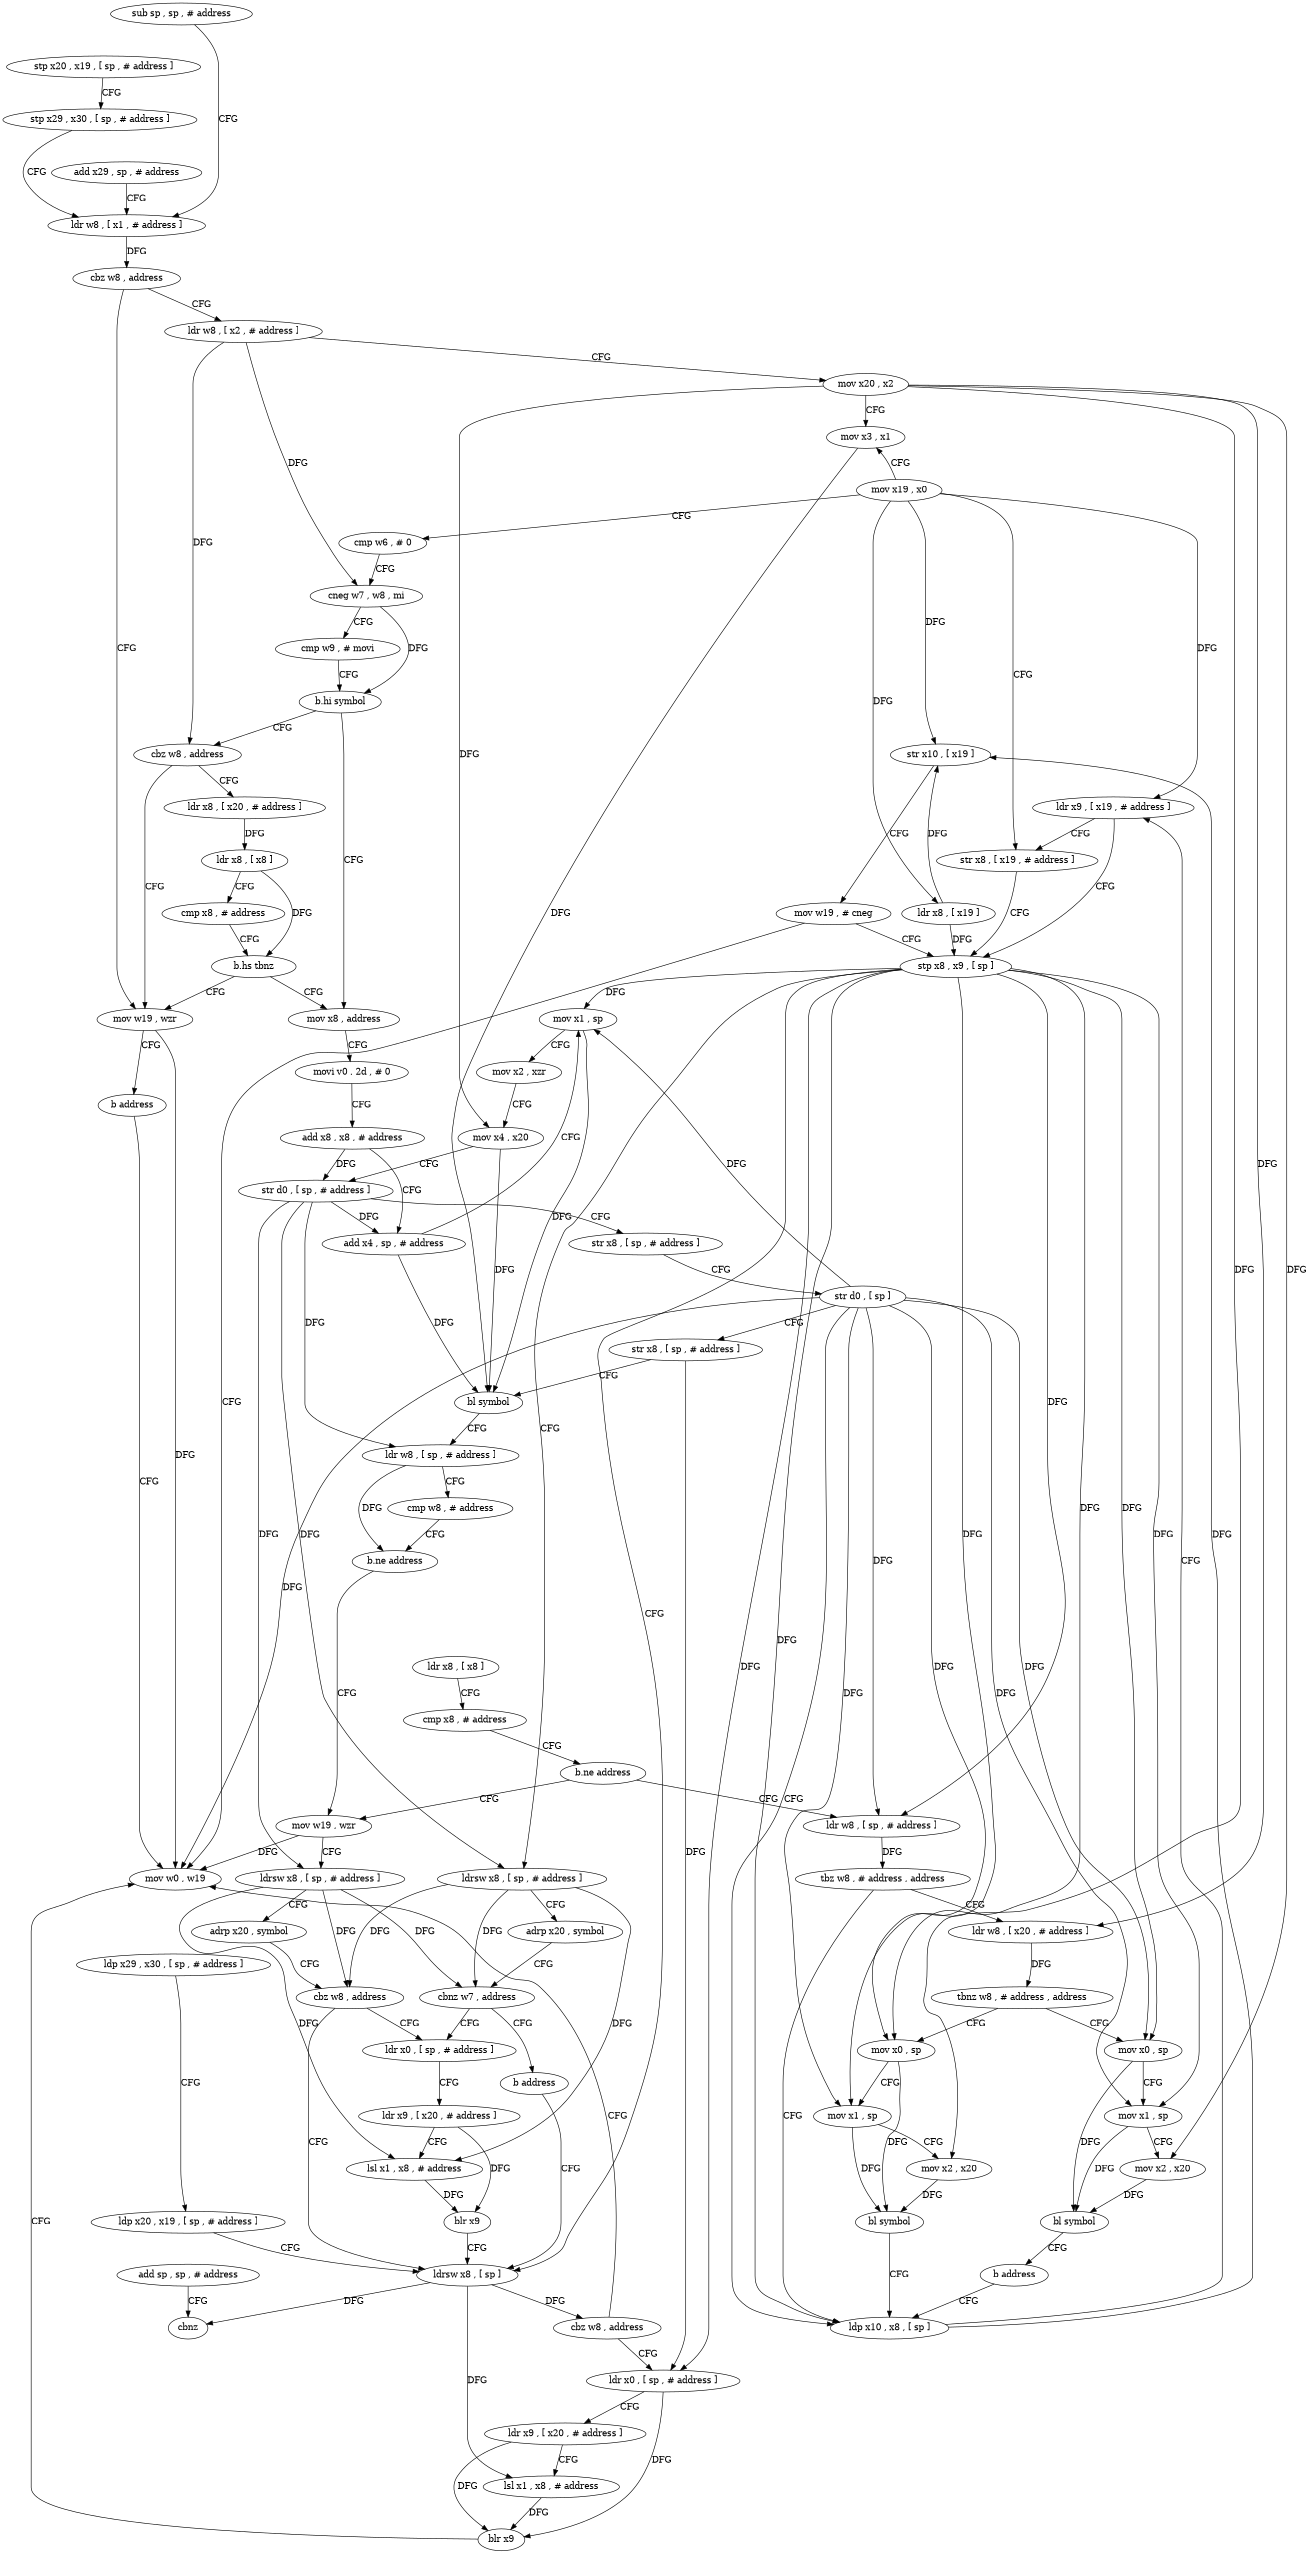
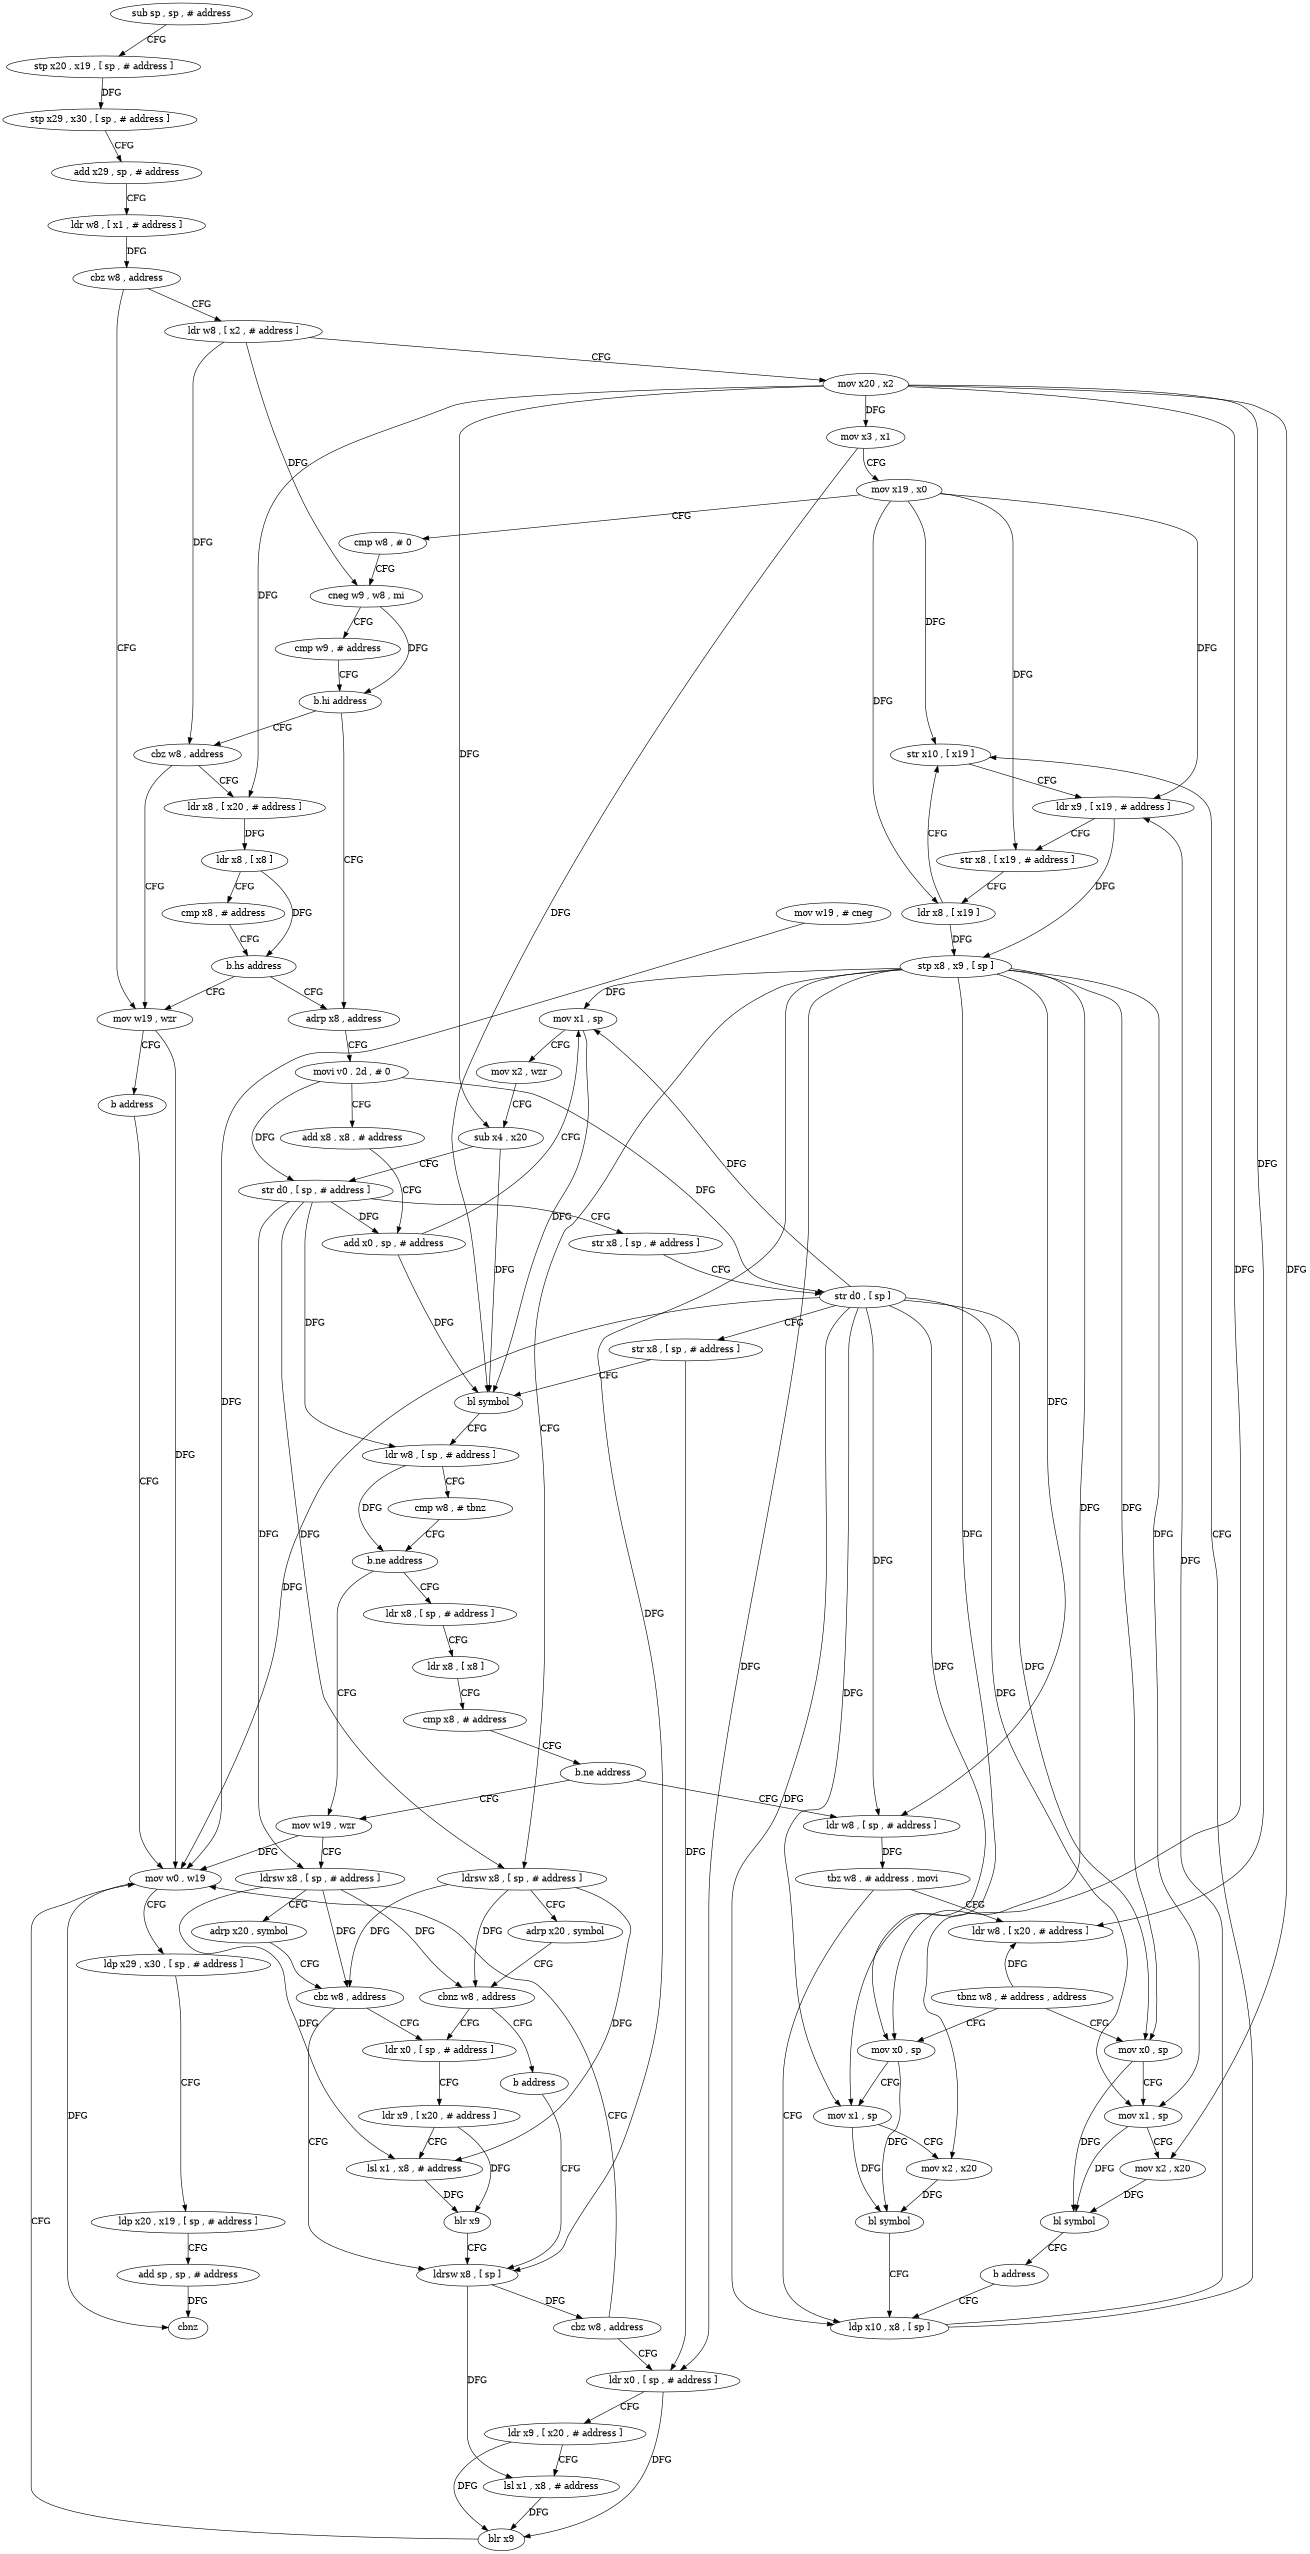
edge "stp x20 , x19 , [ sp , # address ]" -> "stp x29 , x30 , [ sp , # address ]": label "CFG" -> "DFG"
edge "sub sp , sp , # address" -> "ldr w8 , [ x1 , # address ]": now "sub sp , sp , # address" -> "stp x20 , x19 , [ sp , # address ]"
edge "stp x29 , x30 , [ sp , # address ]" -> "ldr w8 , [ x1 , # address ]": now "stp x29 , x30 , [ sp , # address ]" -> "add x29 , sp , # address"
edge "mov x20 , x2" -> "mov x3 , x1": label "CFG" -> "DFG"
edge "mov x20 , x2" -> "ldr x8 , [ x20 , # address ]": added, label "DFG"
edge "mov x19 , x0" -> "mov x3 , x1": reversed
node "cmp w6 , # 0": label "cmp w6 , # 0" -> "cmp w8 , # 0"
node "cneg w7 , w8 , mi": label "cneg w7 , w8 , mi" -> "cneg w9 , w8 , mi"
node "cmp w9 , # movi": label "cmp w9 , # movi" -> "cmp w9 , # address"
edge "mov x19 , x0" -> "str x8 , [ x19 , # address ]": label "CFG" -> "DFG"
node "b.hi symbol": label "b.hi symbol" -> "b.hi address"
edge "str x10 , [ x19 ]" -> "mov w19 , # cneg": now "str x10 , [ x19 ]" -> "ldr x9 , [ x19 , # address ]"
edge "ldr x8 , [ x19 ]" -> "str x10 , [ x19 ]": label "DFG" -> "CFG"
edge "ldr x9 , [ x19 , # address ]" -> "stp x8 , x9 , [ sp ]": label "CFG" -> "DFG"
edge "str x8 , [ x19 , # address ]" -> "stp x8 , x9 , [ sp ]": now "str x8 , [ x19 , # address ]" -> "ldr x8 , [ x19 ]"
edge "mov w19 , # cneg" -> "stp x8 , x9 , [ sp ]": removed, label "CFG"
node "b.hs tbnz": label "b.hs tbnz" -> "b.hs address"
node "mov x8 , address": label "mov x8 , address" -> "adrp x8 , address"
node "mov x2 , xzr": label "mov x2 , xzr" -> "mov x2 , wzr"
node "mov x4 , x20": label "mov x4 , x20" -> "sub x4 , x20"
edge "movi v0 . 2d , # 0" -> "str d0 , [ sp ]": added, label "DFG"
edge "add x8 , x8 , # address" -> "str d0 , [ sp , # address ]": now "movi v0 . 2d , # 0" -> "str d0 , [ sp , # address ]"
node "add x4 , sp , # address": label "add x4 , sp , # address" -> "add x0 , sp , # address"
edge "mov w19 , # cneg" -> "mov w0 , w19": label "CFG" -> "DFG"
node "cmp w8 , # address": label "cmp w8 , # address" -> "cmp w8 , # tbnz"
edge "ldp x10 , x8 , [ sp ]" -> "str x10 , [ x19 ]": label "DFG" -> "CFG"
edge "ldp x10 , x8 , [ sp ]" -> "ldr x9 , [ x19 , # address ]": label "CFG" -> "DFG"
node "ldr x8 , [ sp , # address ]": added
edge "stp x8 , x9 , [ sp ]" -> "ldrsw x8 , [ sp ]": label "CFG" -> "DFG"
edge "stp x8 , x9 , [ sp ]" -> "ldp x10 , x8 , [ sp ]": removed, label "DFG"
edge "str d0 , [ sp ]" -> "ldp x10 , x8 , [ sp ]": label "CFG" -> "DFG"
node "tbz w8 , # address , address": label "tbz w8 , # address , address" -> "tbz w8 , # address , movi"
edge "mov w0 , w19" -> "ldp x29 , x30 , [ sp , # address ]": added, label "CFG"
edge "ldr w8 , [ x20 , # address ]" -> "tbnz w8 , # address , address": reversed
node "cbnz w7 , address": label "cbnz w7 , address" -> "cbnz w8 , address"
edge "ldp x20 , x19 , [ sp , # address ]" -> "ldrsw x8 , [ sp ]": now "ldp x20 , x19 , [ sp , # address ]" -> "add sp , sp , # address"
edge "add sp , sp , # address" -> "cbnz": label "CFG" -> "DFG"
edge "ldrsw x8 , [ sp ]" -> "cbnz": now "mov w0 , w19" -> "cbnz"
